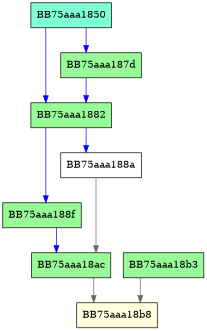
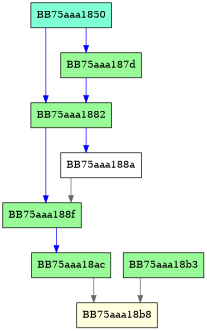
edge "BB75aaa188a" -> "BB75aaa18ac": now "BB75aaa188a" -> "BB75aaa188f"
